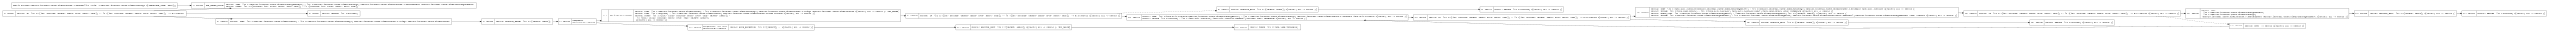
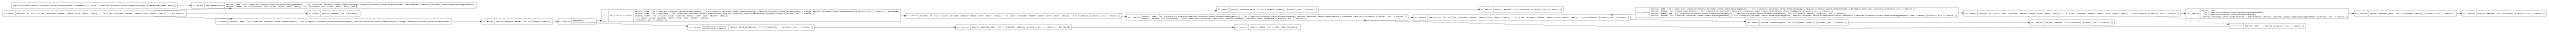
edge "11: 0x0018" -> "12: 0x001a": reversed
